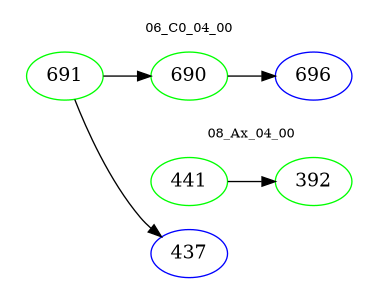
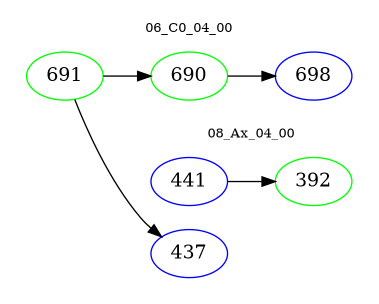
node "696": label "696" -> "698"
node "441": color green -> blue
